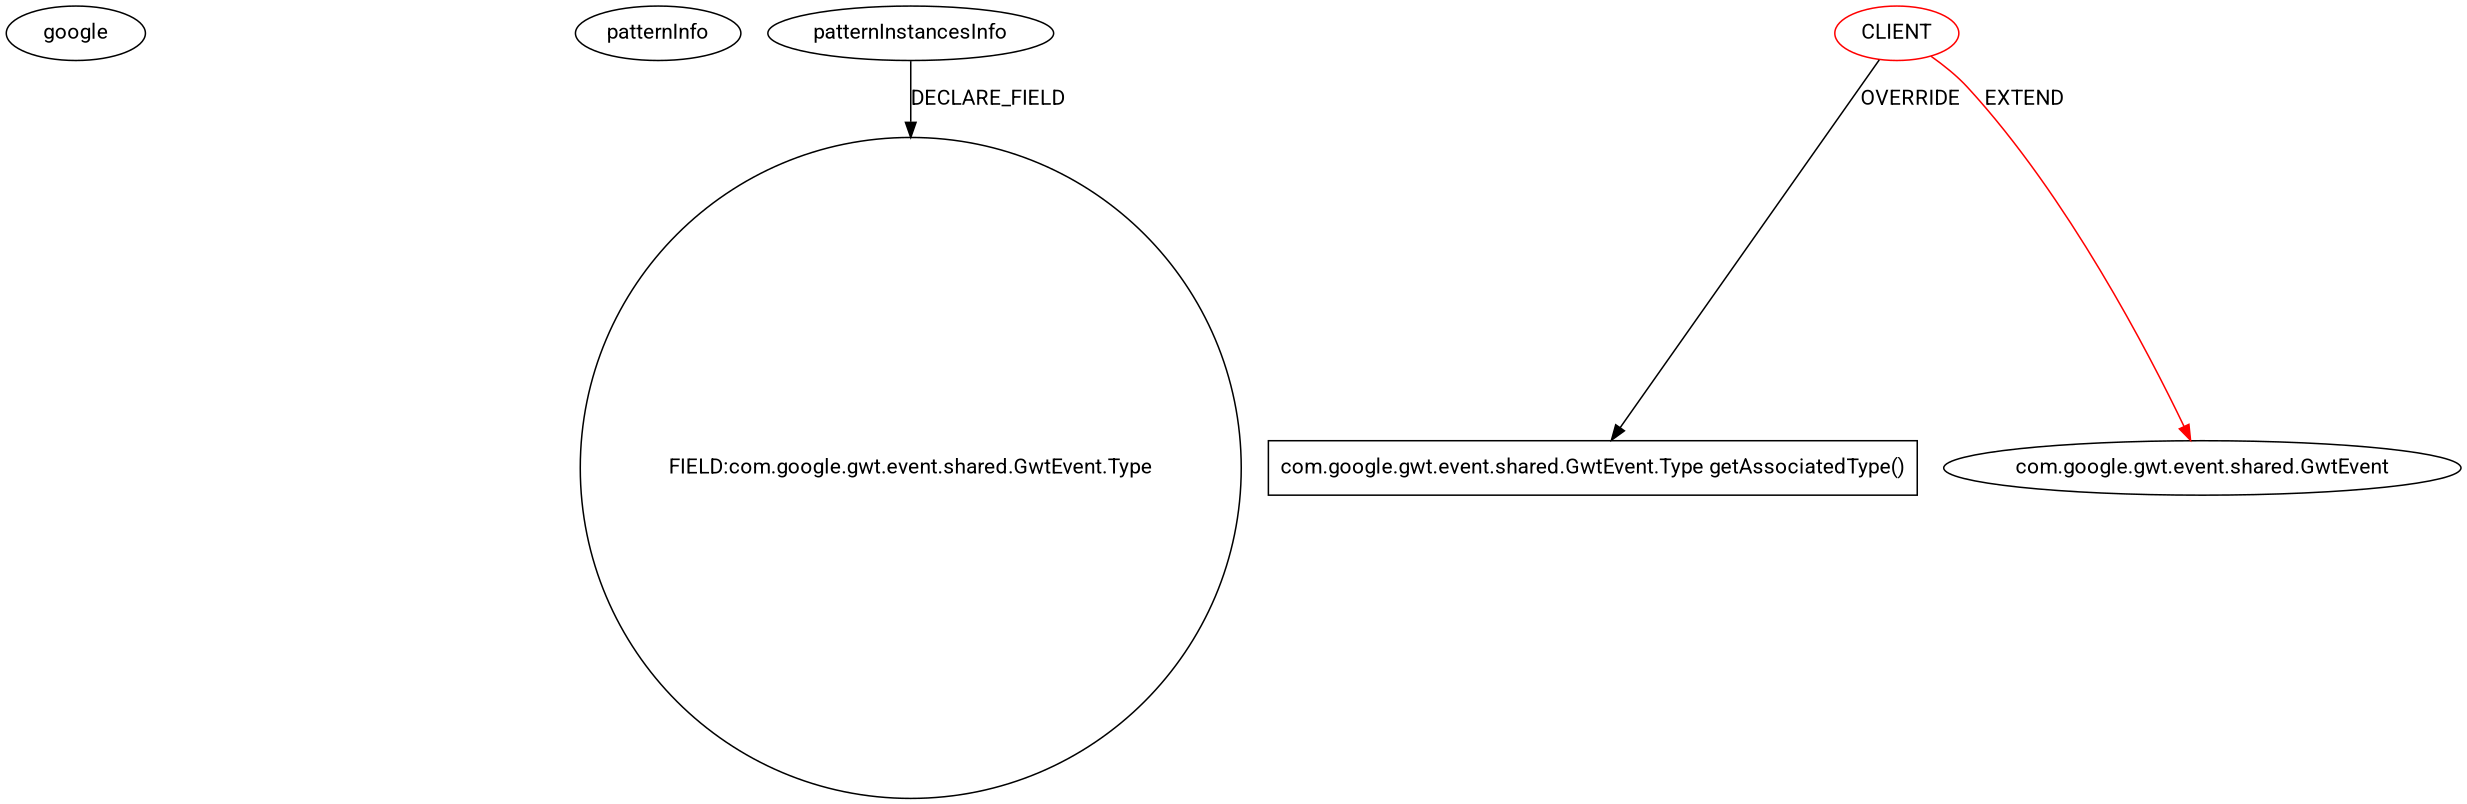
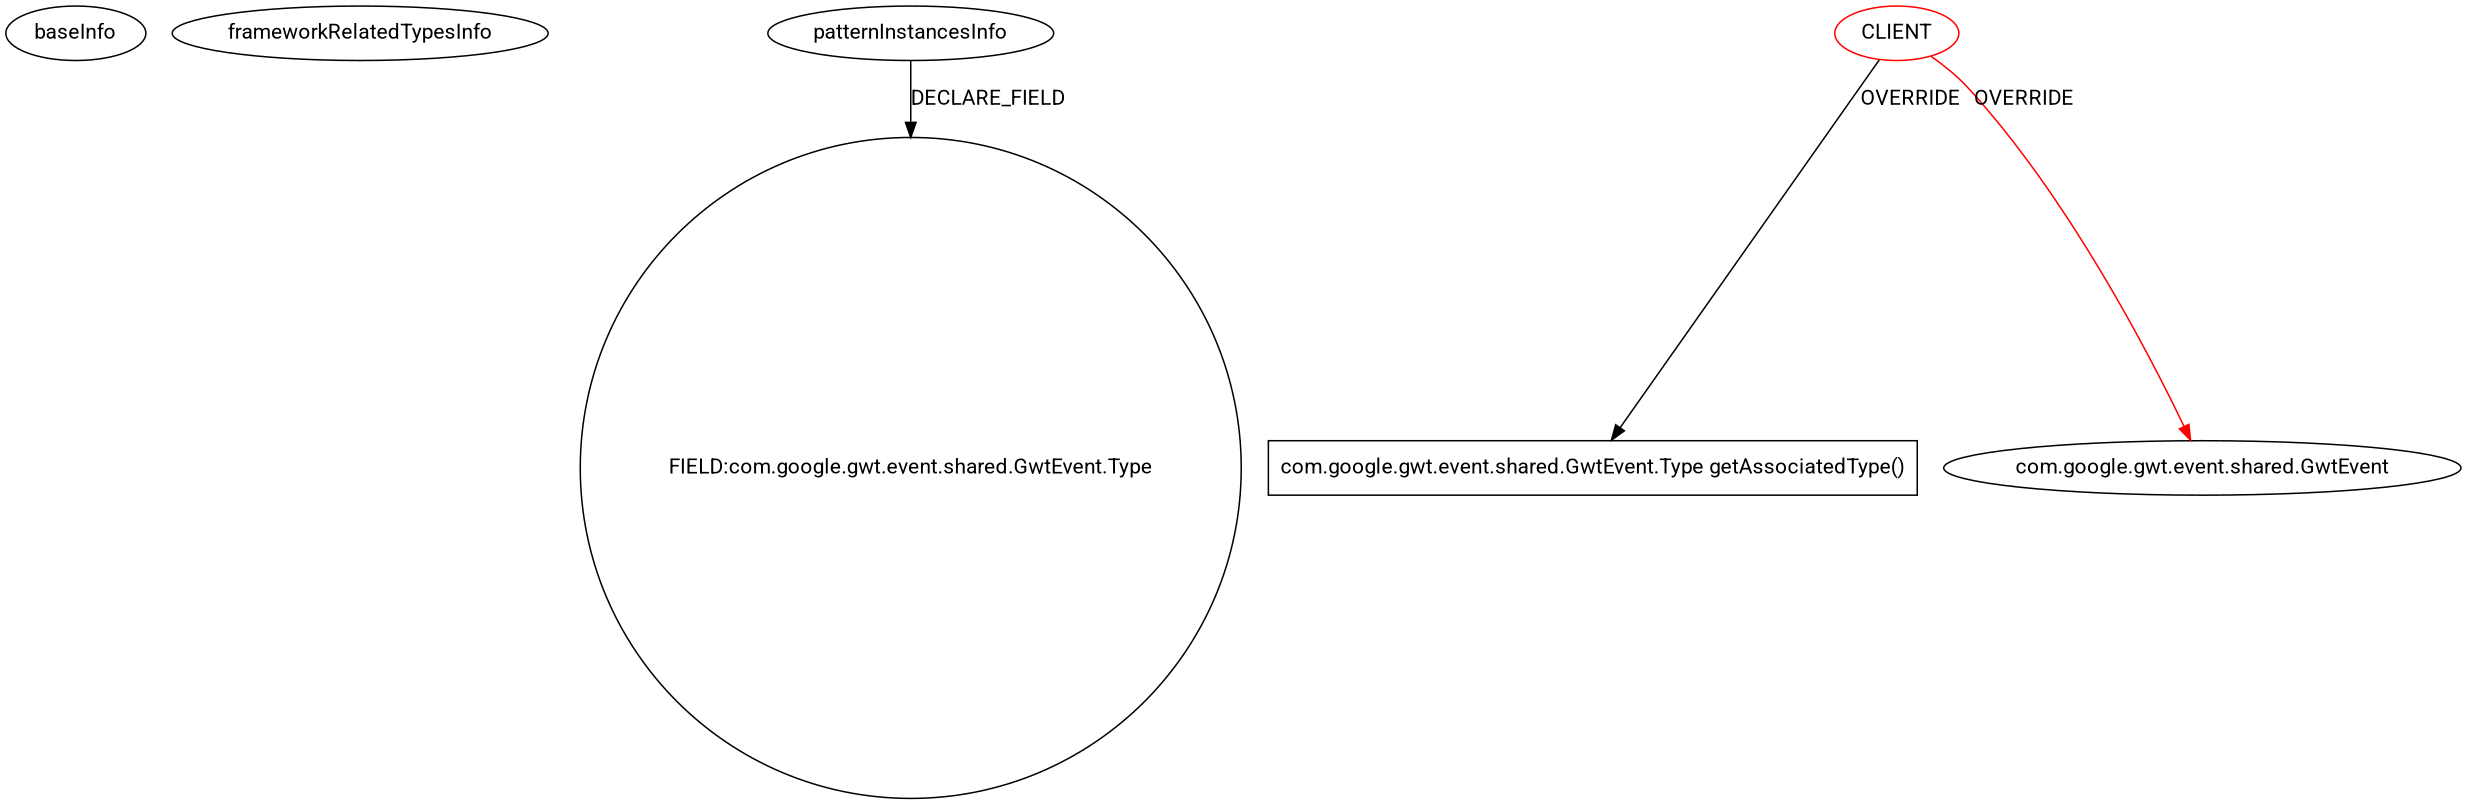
node "google": label "google" -> "baseInfo"
node "frameworkRelatedTypesInfo": added
node "patternInfo": removed
edge "CLIENT" -> "com.google.gwt.event.shared.GwtEvent": label "EXTEND" -> "OVERRIDE"
